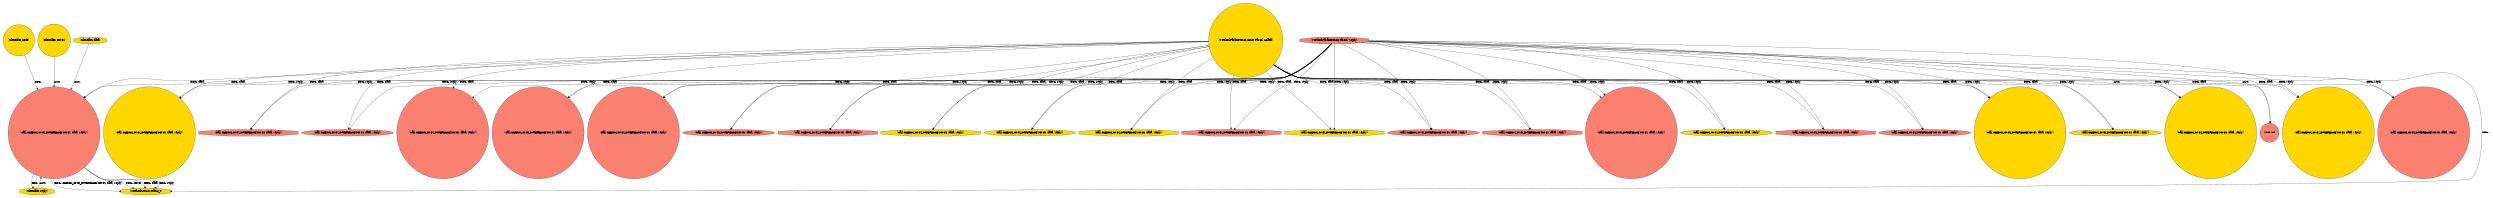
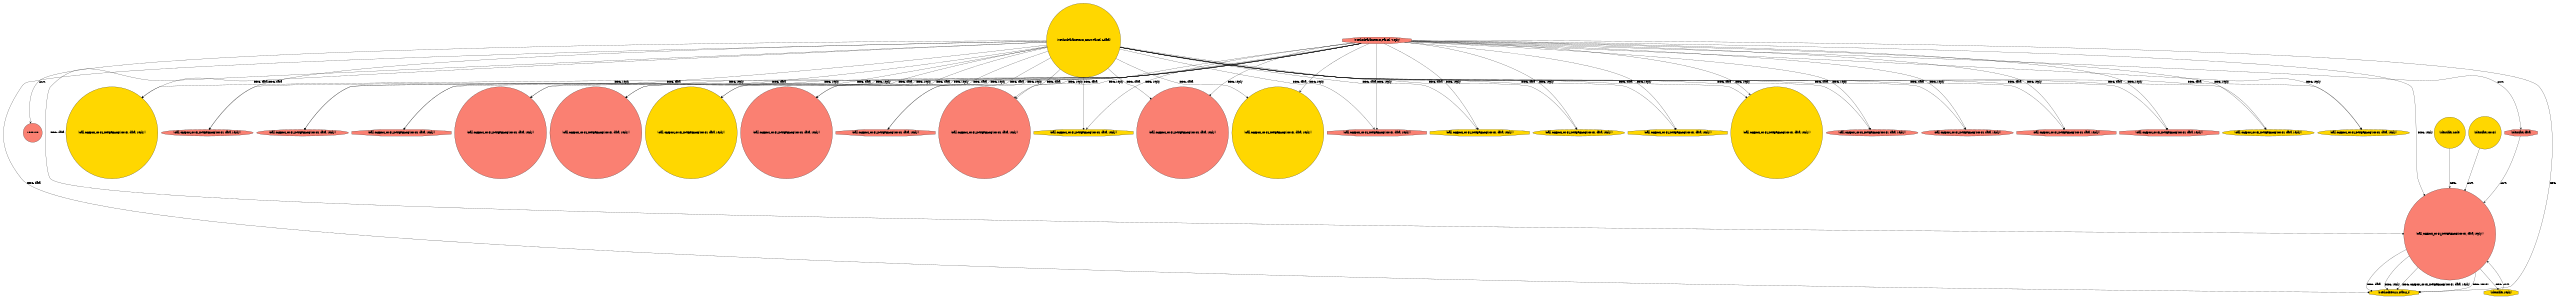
node "(Identifier,data)": fillcolor gold -> salmon
edge "(MethodParameterIn,Parcel *reply)" -> "1000103": now "(MethodParameterIn,Parcel *reply)" -> "(Identifier,data)"
edge "(MethodParameterIn,const Parcel &data)" -> "(MethodReturn,status_t)": added, label "DDG: data"
